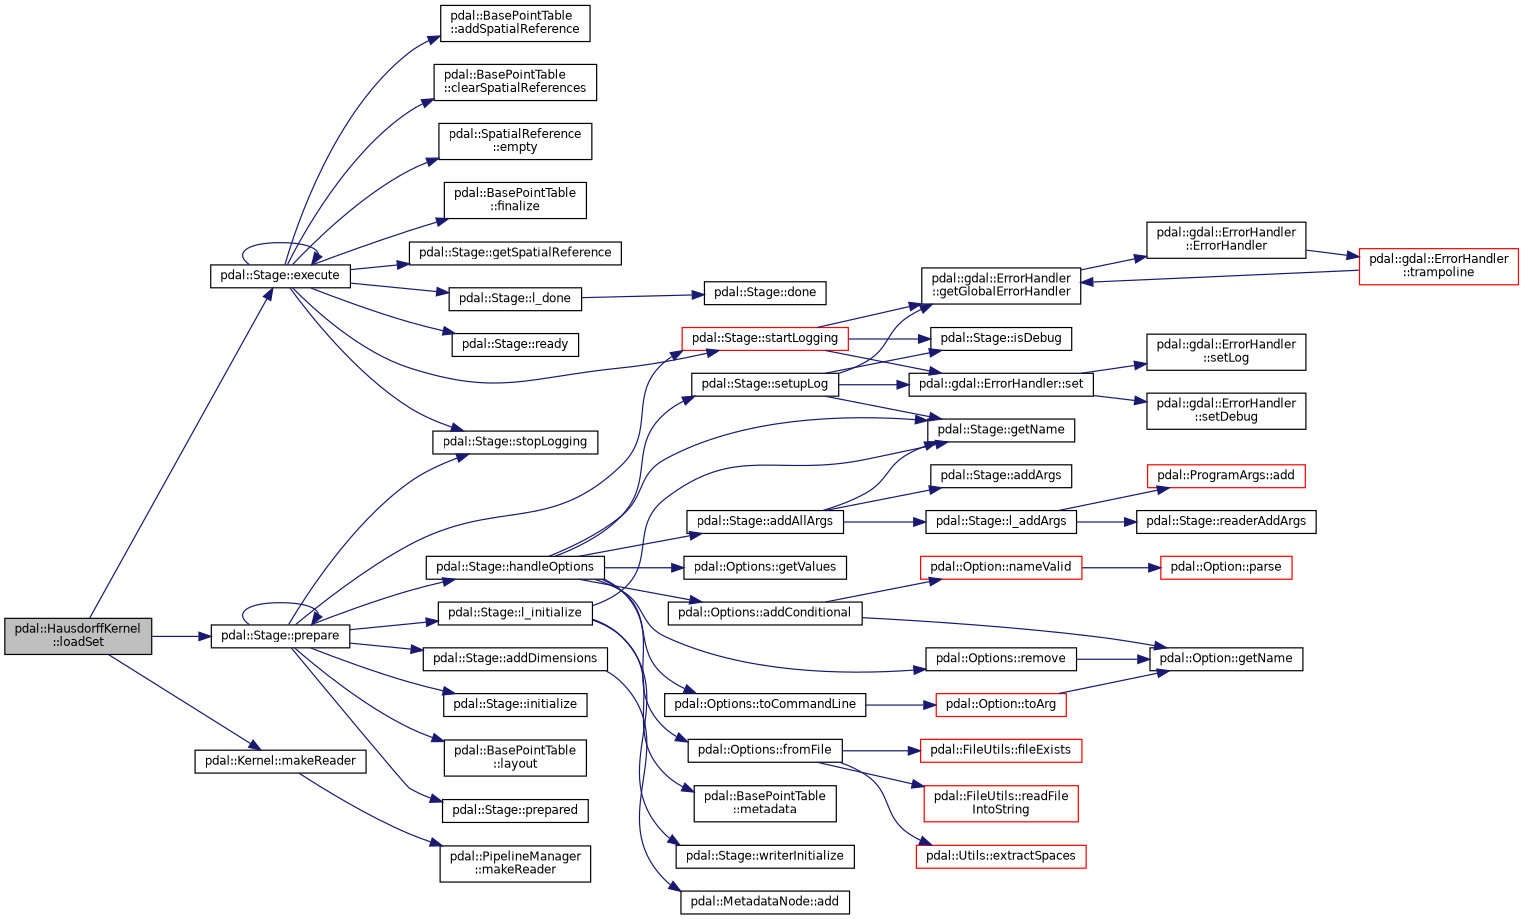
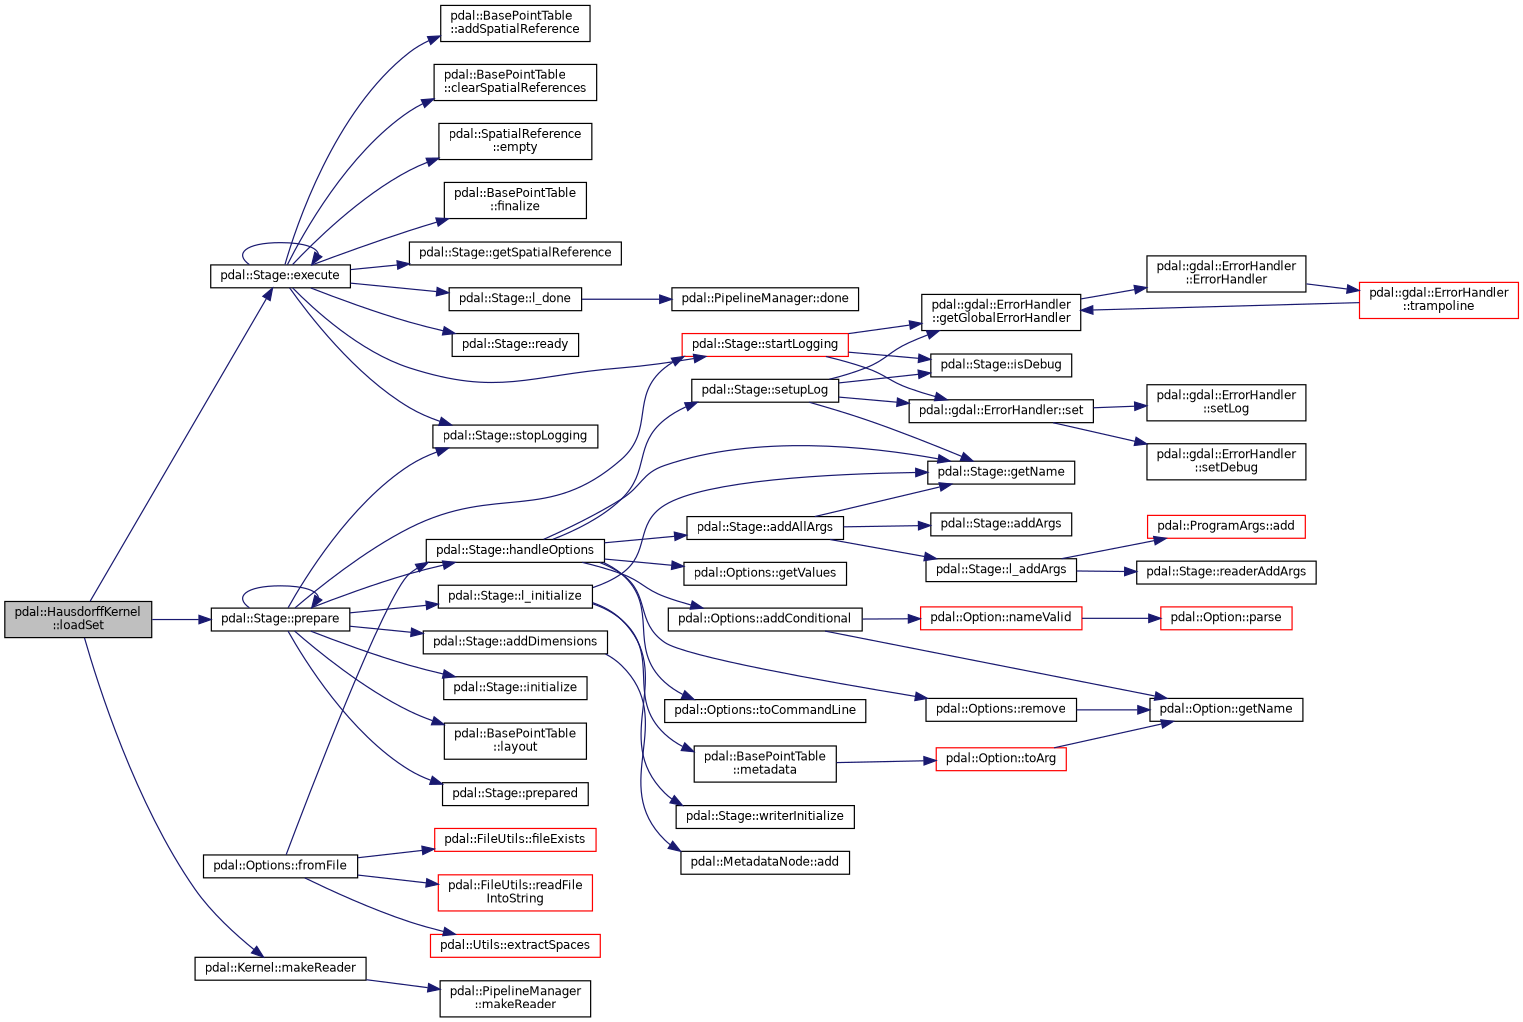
node "pdal::Stage::done": label "pdal::Stage::done" -> "pdal::PipelineManager::done"
edge "pdal::Stage::handleOptions" -> "pdal::Options::fromFile": reversed
edge "pdal::Options::toCommandLine" -> "pdal::Option::toArg": now "pdal::BasePointTable ::metadata" -> "pdal::Option::toArg"
